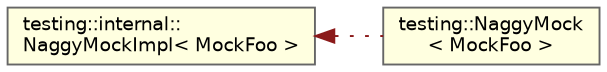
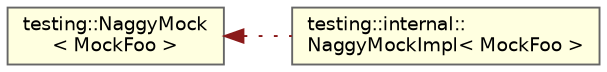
edge "testing::NaggyMock < MockFoo >" -> "testing::internal:: NaggyMockImpl< MockFoo >": reversed
